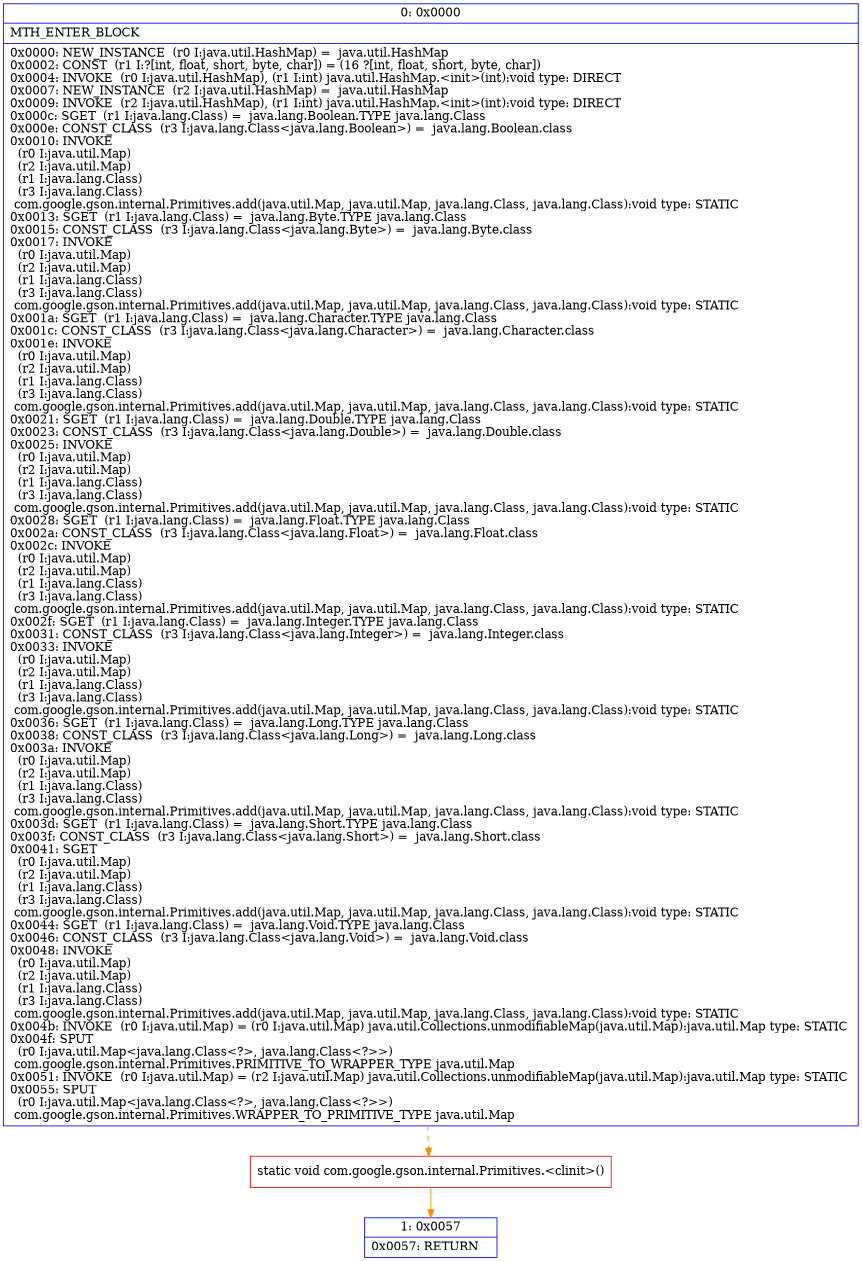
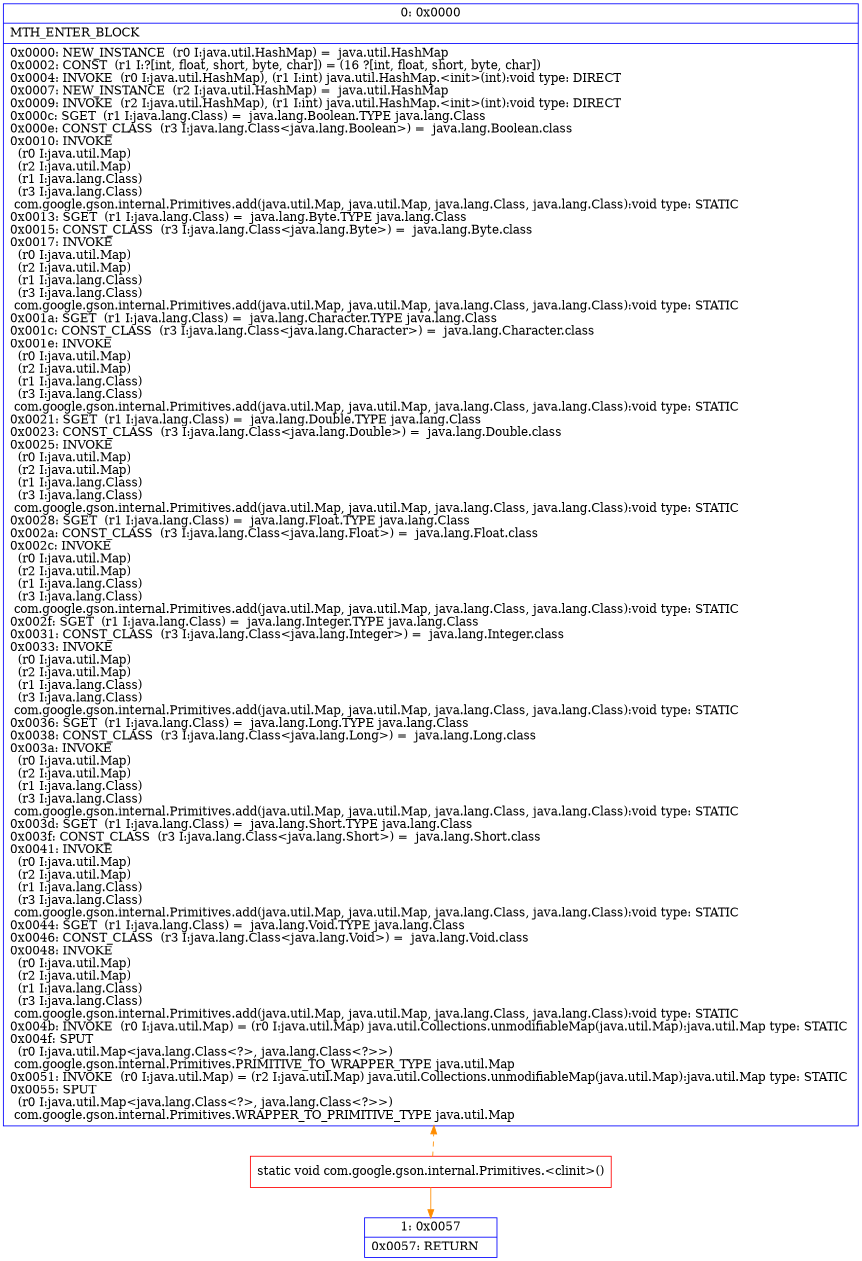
node "0: 0x0000": text "0x0041: SGET" -> "0x0041: INVOKE"
edge "0: 0x0000" -> "static void com.google.gson.internal.Primitives.<clinit>()": reversed
